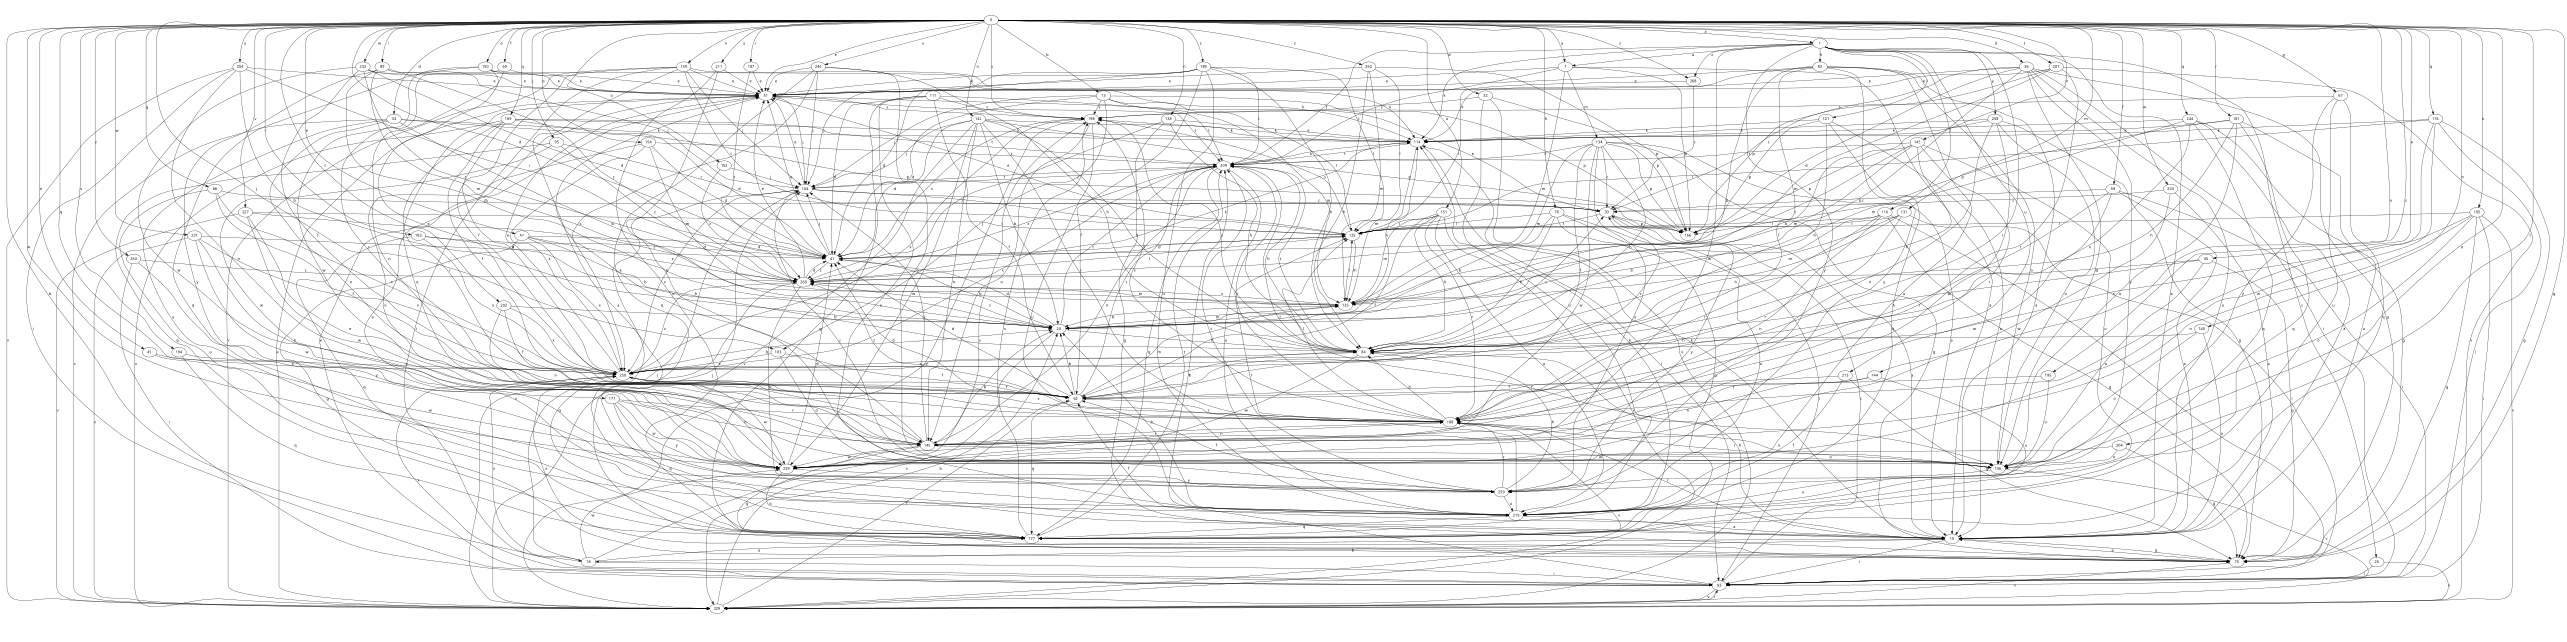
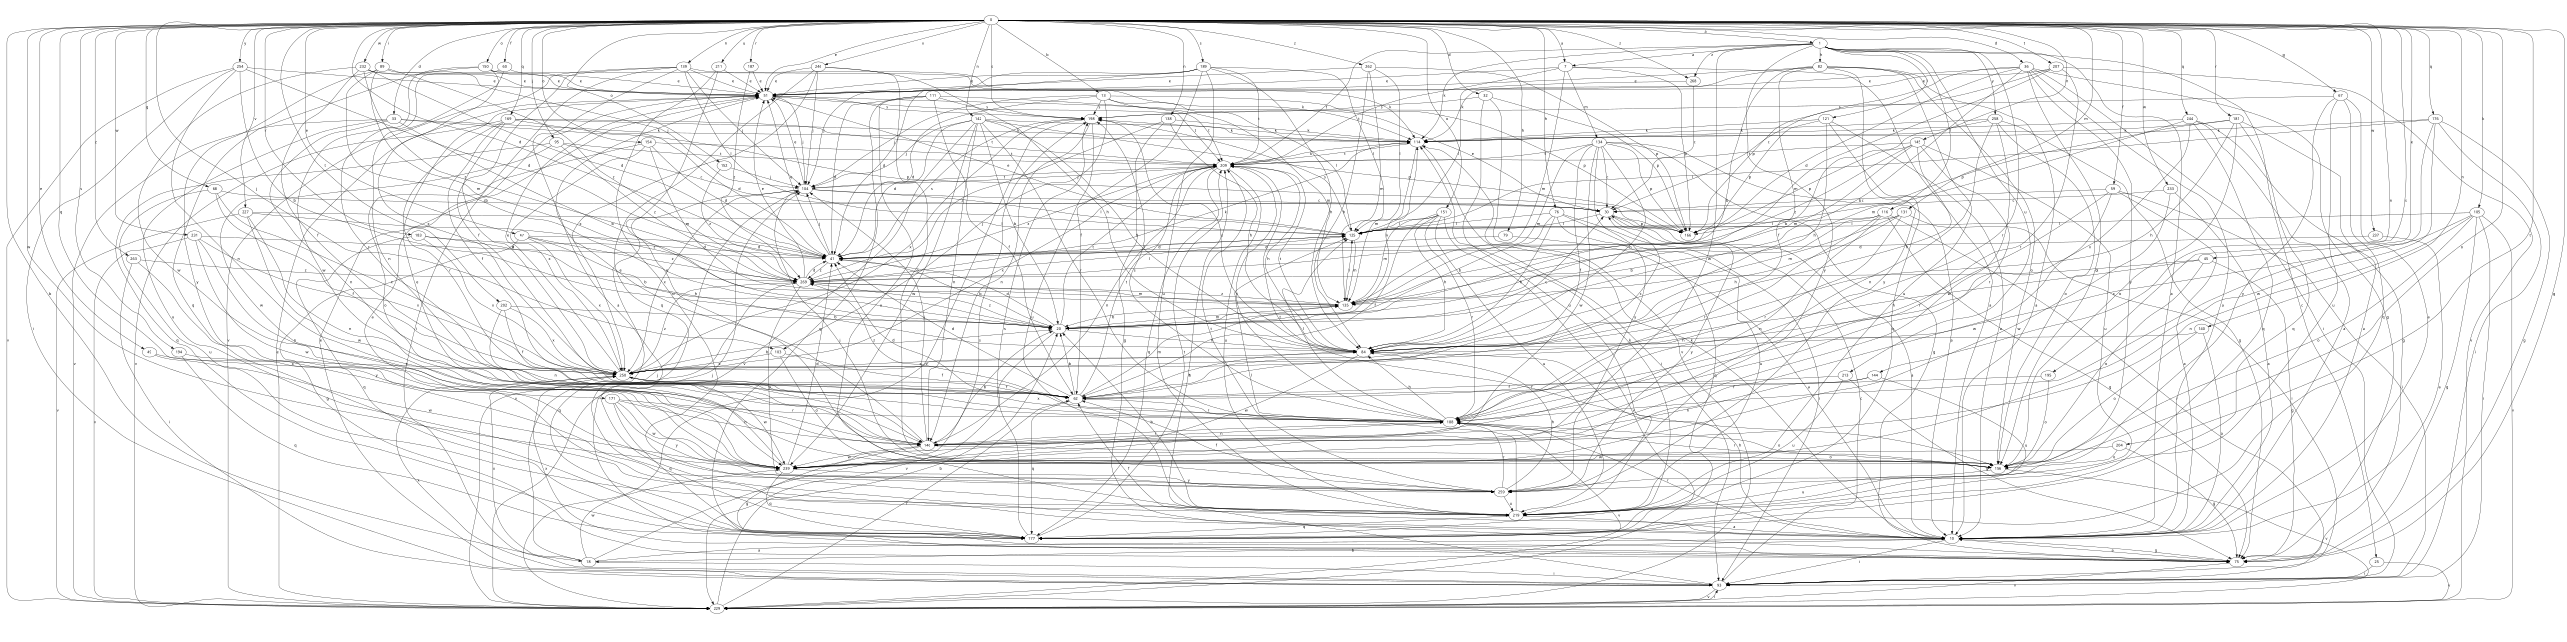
edge "95" -> "209": added, label "t"
edge "254" -> "41": label "i" -> "d"
node "79": added
node "237": added
edge "213" -> "219": label "f" -> "u"
edge "67" -> "10": added, label "a"
